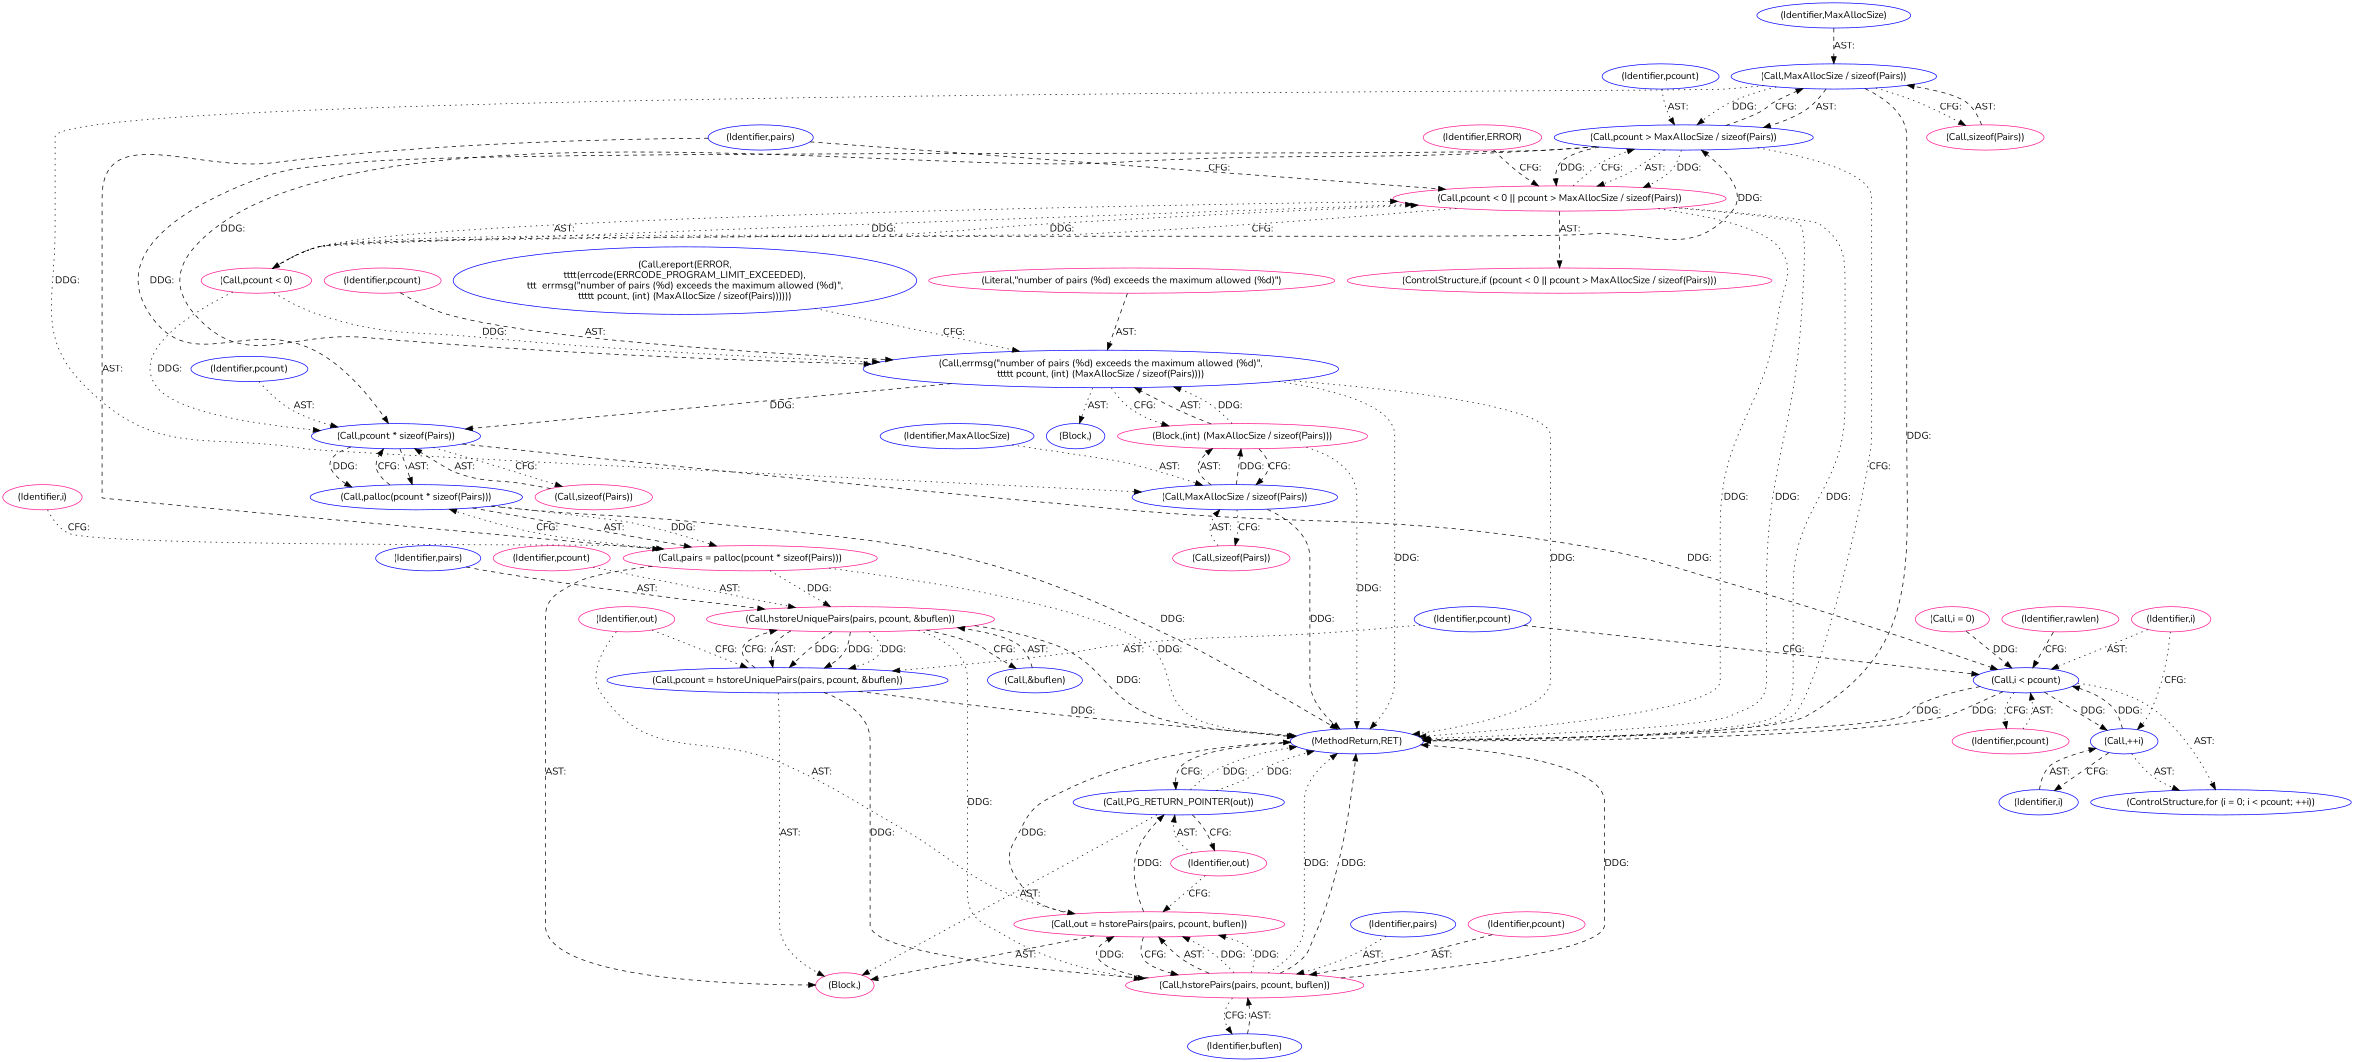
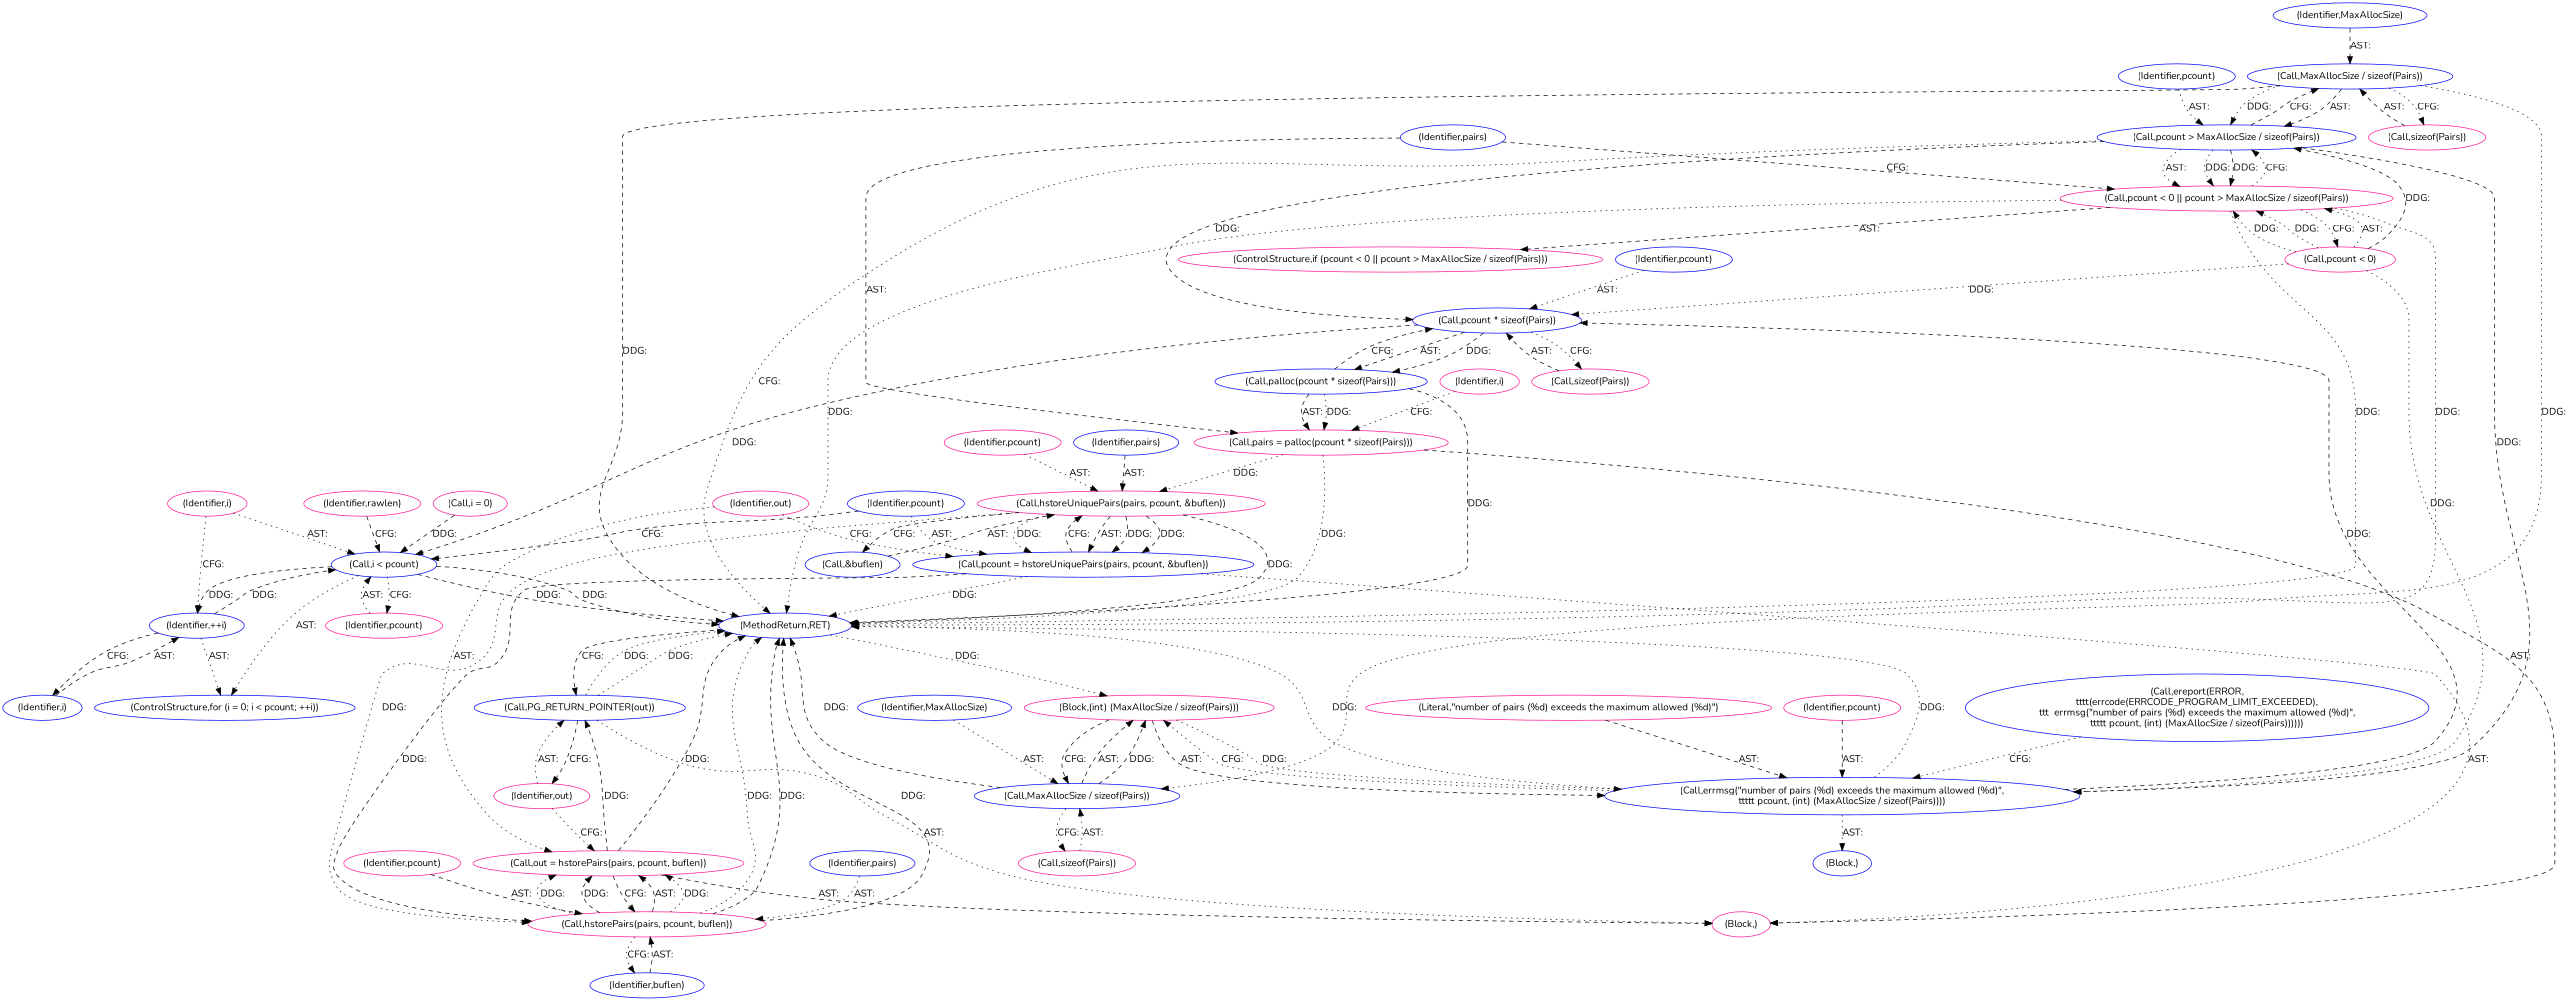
node "(Identifier,ERROR)": removed
edge "(Call,pairs = palloc(pcount * sizeof(Pairs)))" -> "(Call,palloc(pcount * sizeof(Pairs)))": removed, label "CFG:"
edge "(Block,(int) (MaxAllocSize / sizeof(Pairs)))" -> "(MethodReturn,RET)": reversed
edge "(Call,pcount = hstoreUniquePairs(pairs, pcount, &buflen))" -> "(MethodReturn,RET)": style dashed -> dotted
node "(Call,++i)": label "(Call,++i)" -> "(Identifier,++i)"
